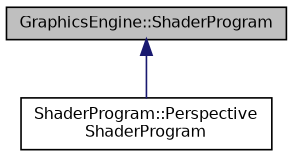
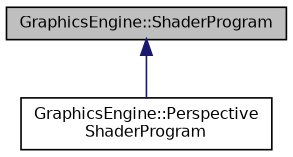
node "ShaderProgram::Perspective ShaderProgram": label "ShaderProgram::Perspective ShaderProgram" -> "GraphicsEngine::Perspective ShaderProgram"
